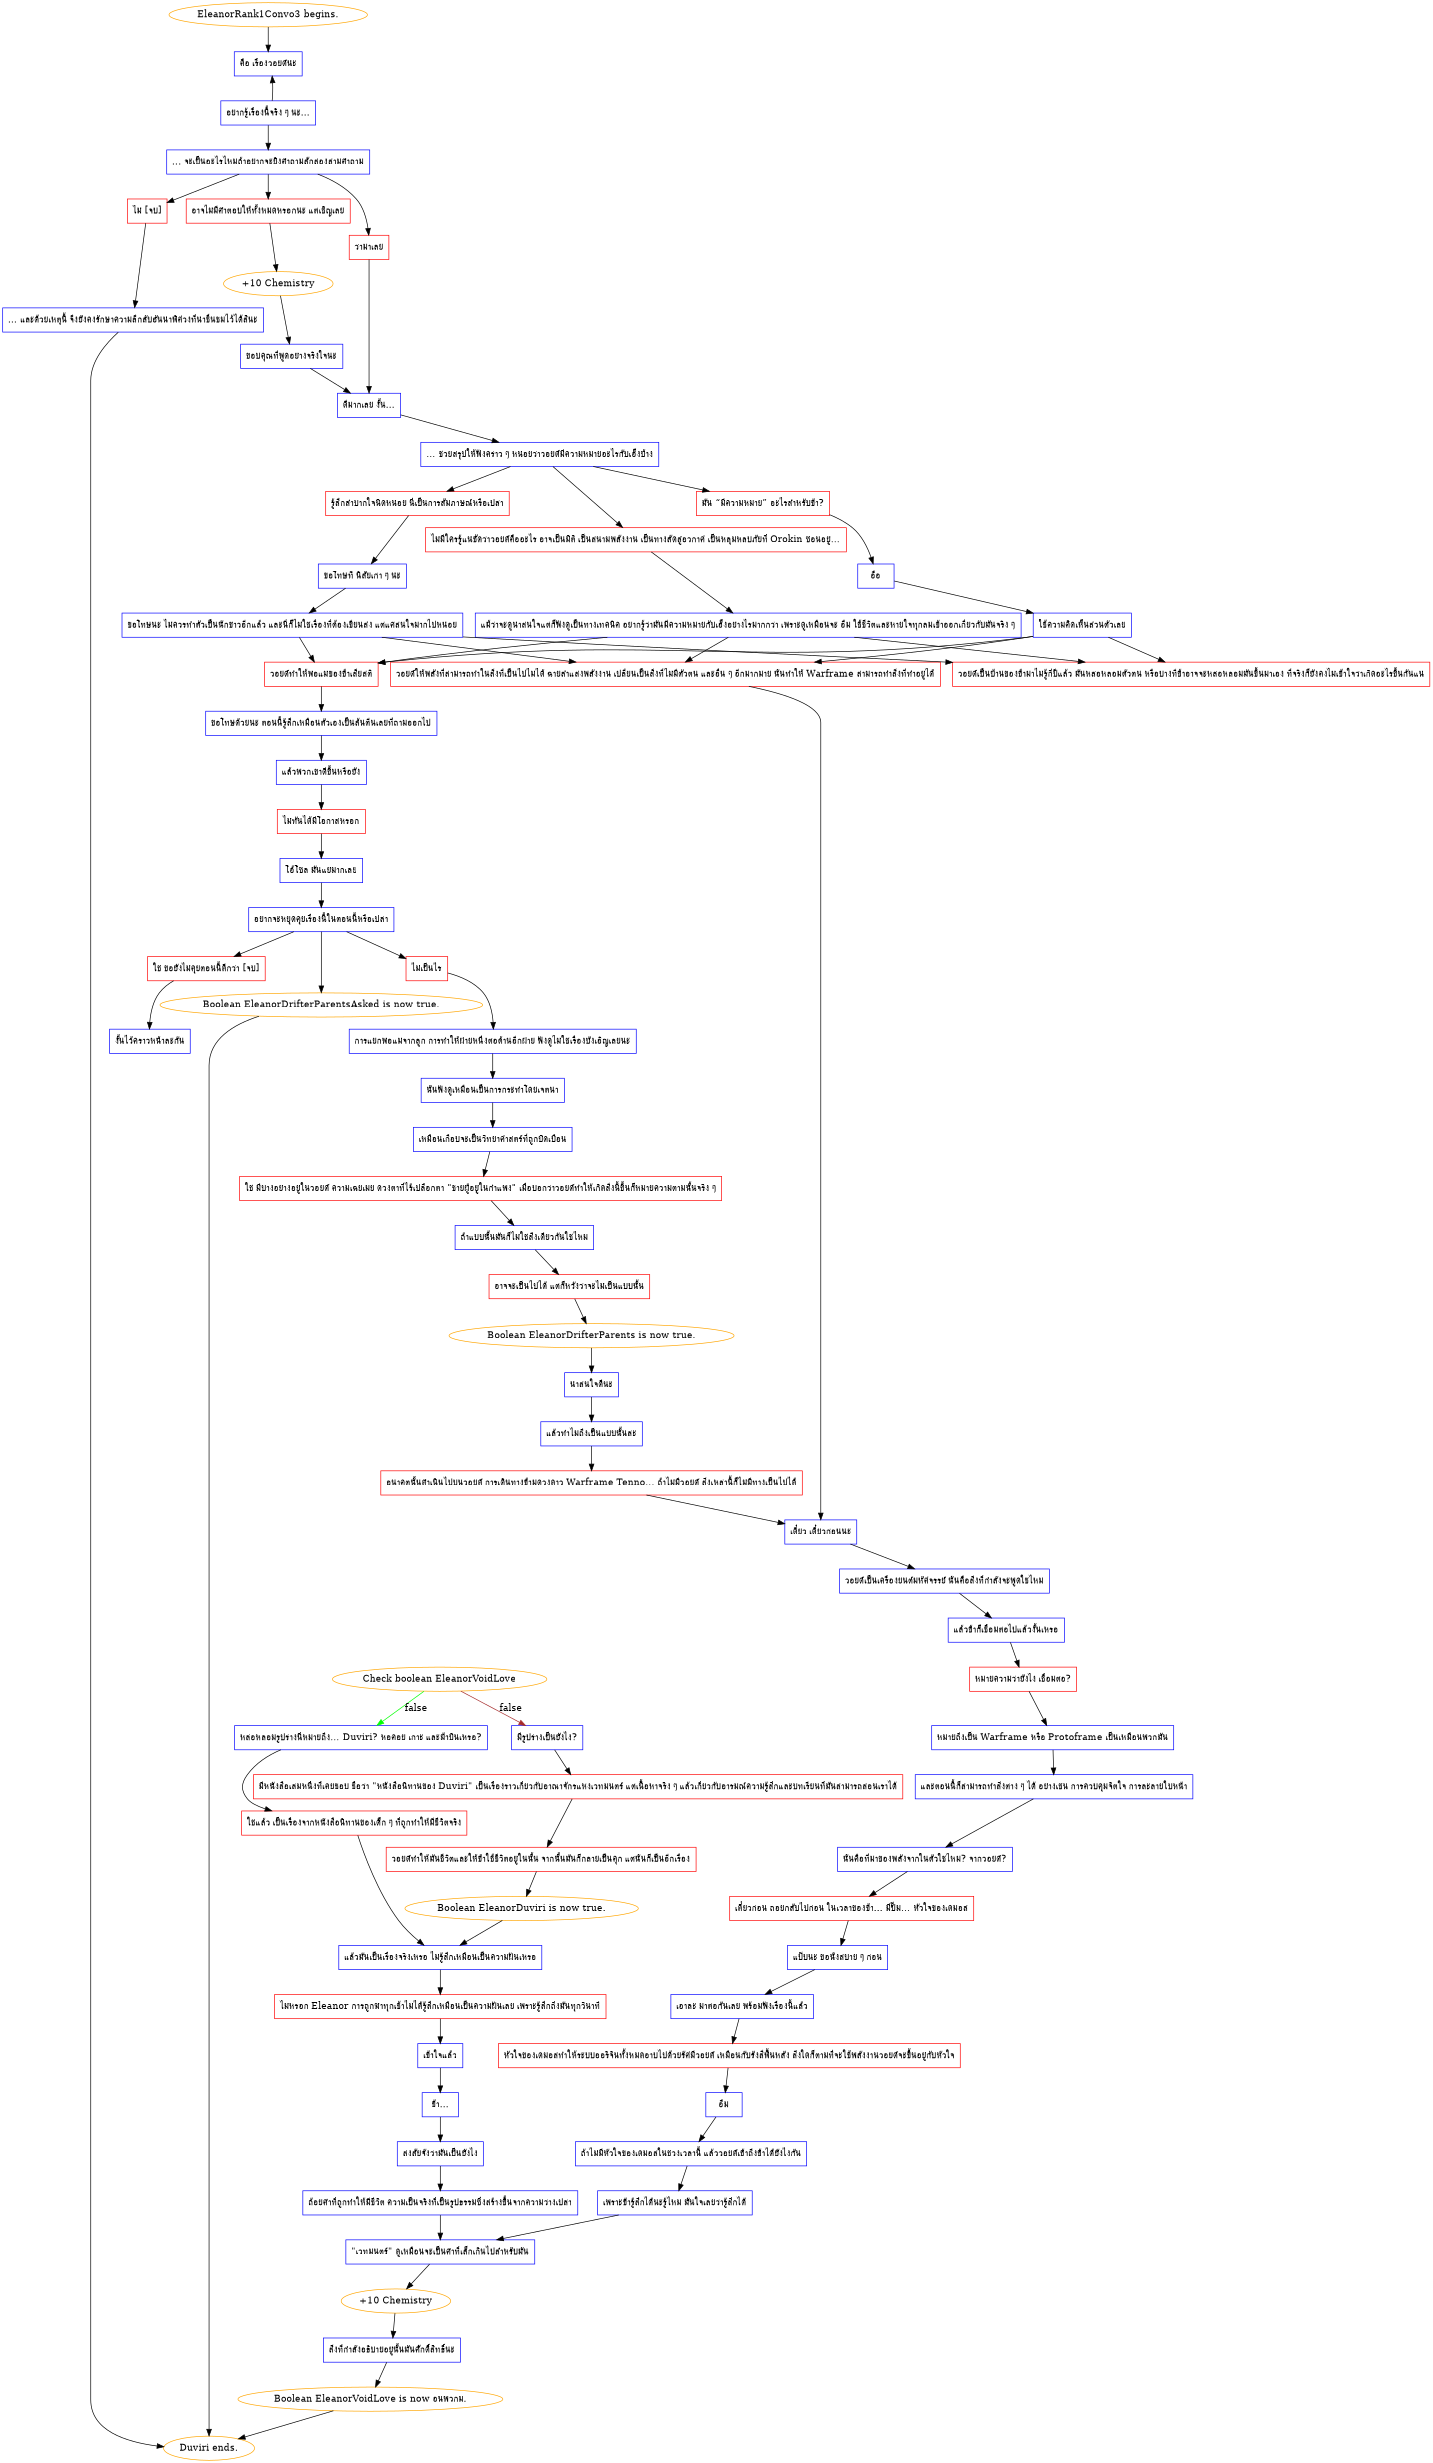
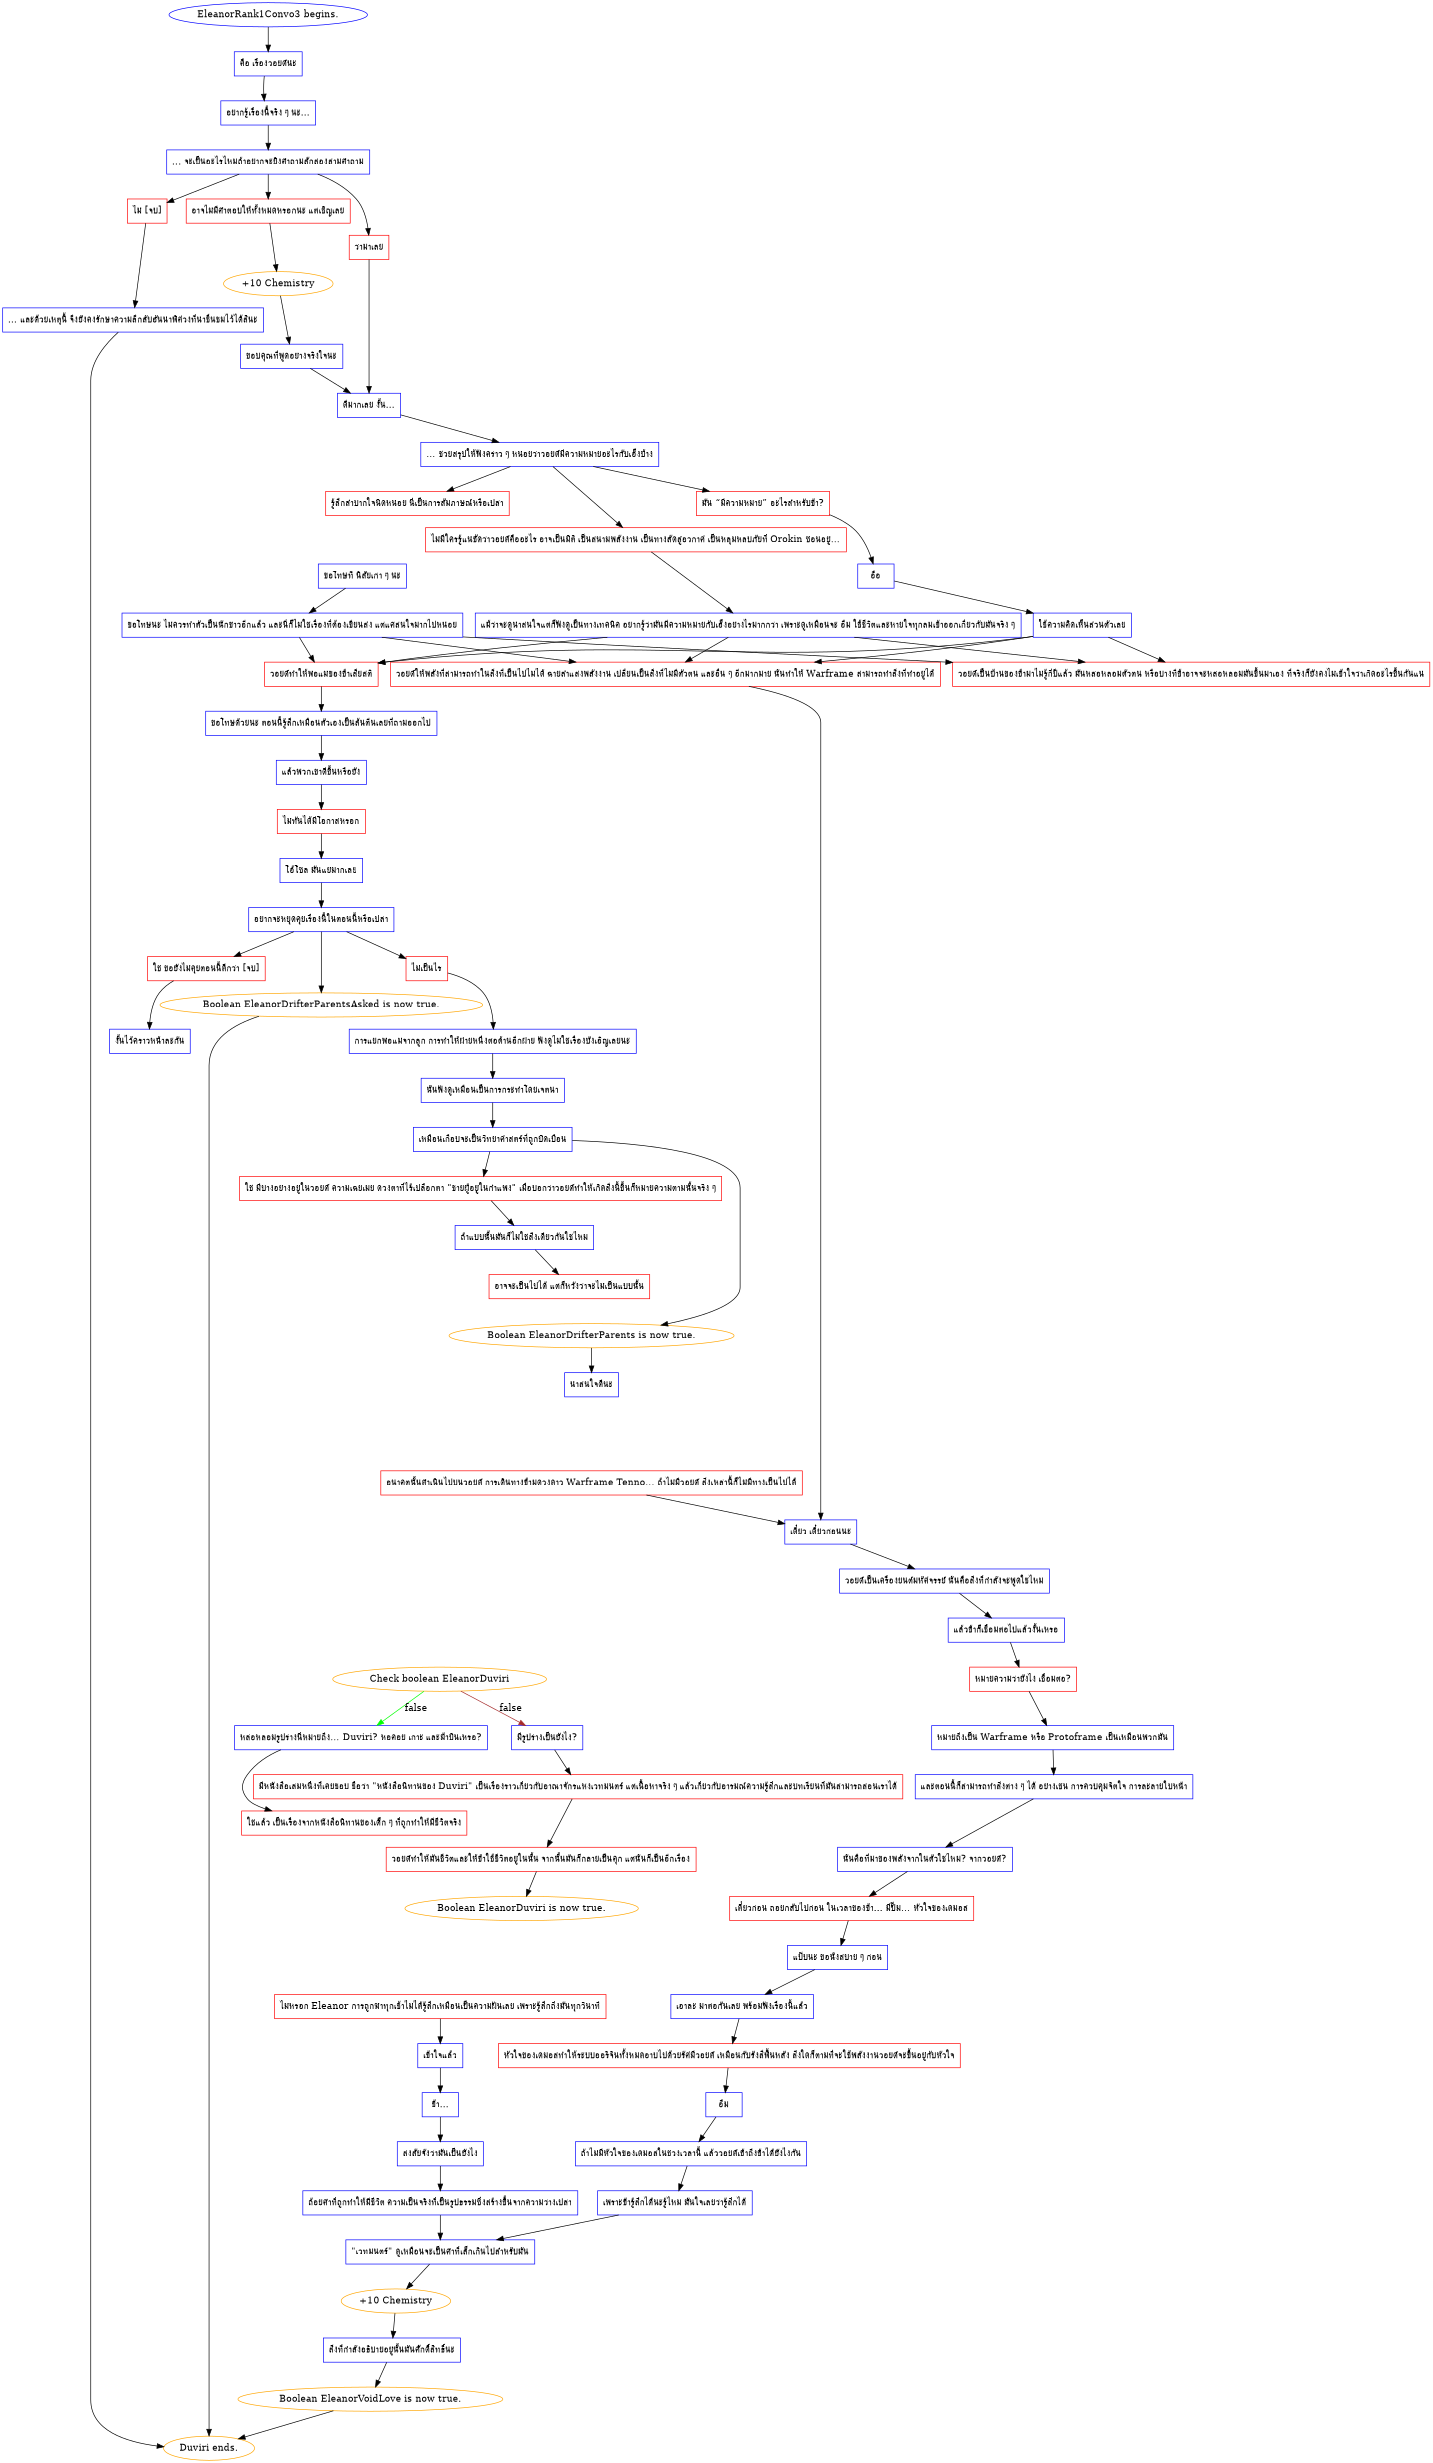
node "EleanorRank1Convo3 begins.": color orange -> blue
edge "อยากรู้เรื่องนี้จริง ๆ นะ..." -> "คือ เรื่องวอยด์น่ะ": reversed
edge "รู้สึกลำบากใจนิดหน่อย นี่เป็นการสัมภาษณ์หรือเปล่า" -> "ขอโทษที นิสัยเก่า ๆ น่ะ": removed
edge "อาจจะเป็นไปได้ แต่ก็หวังว่าจะไม่เป็นแบบนั้น" -> "Boolean EleanorDrifterParents is now true.": now "เหมือนเกือบจะเป็นวิทยาศาสตร์ที่ถูกบิดเบือน" -> "Boolean EleanorDrifterParents is now true."
node "แล้วทำไมถึงเป็นแบบนั้นล่ะ": removed
node "Check boolean EleanorVoidLove": label "Check boolean EleanorVoidLove" -> "Check boolean EleanorDuviri"
node "แล้วมันเป็นเรื่องจริงเหรอ ไม่รู้สึกเหมือนเป็นความฝันเหรอ": removed
node "Boolean EleanorVoidLove is now อนพวกม.": label "Boolean EleanorVoidLove is now อนพวกม." -> "Boolean EleanorVoidLove is now true."
